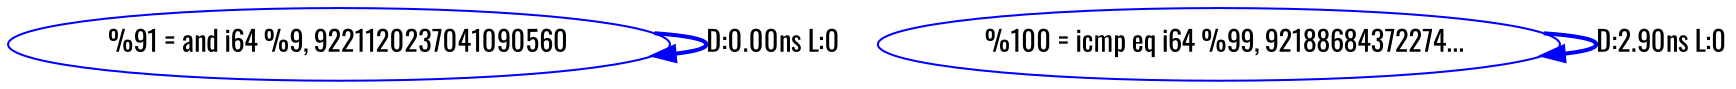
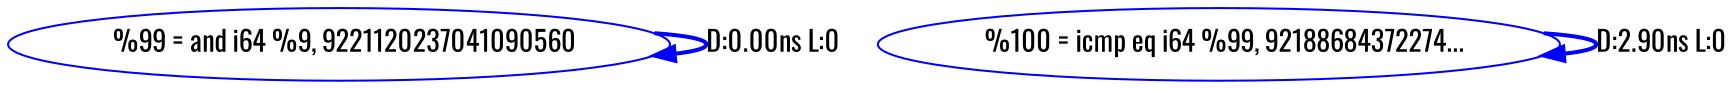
node "%91 = and i64 %9, 9221120237041090560": label "%91 = and i64 %9, 9221120237041090560" -> "%99 = and i64 %9, 9221120237041090560"
